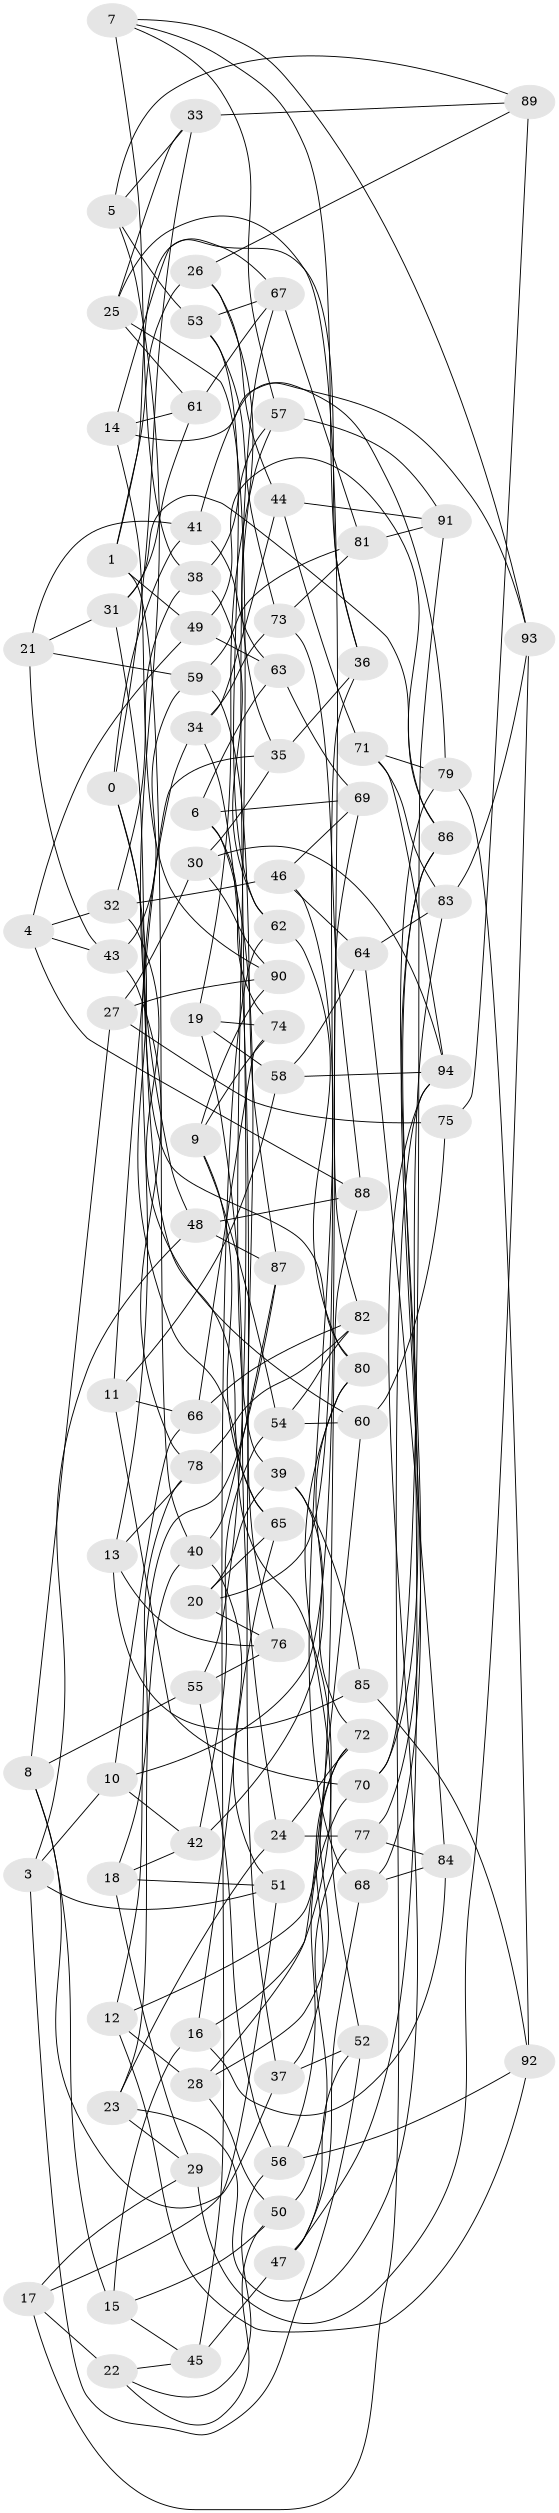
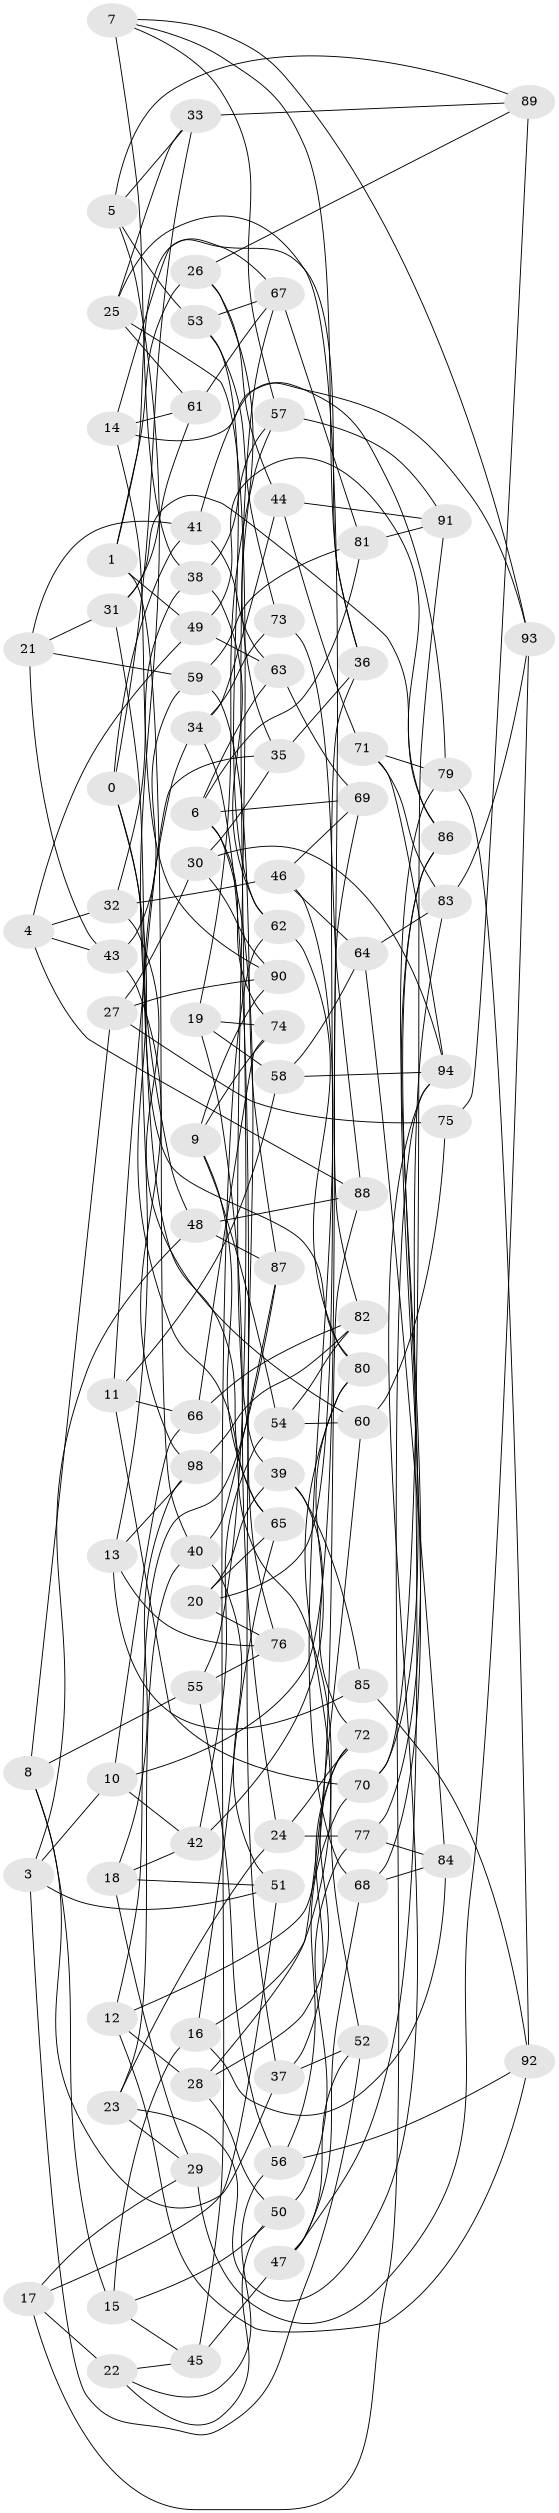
edge "81" -- "73": now "81" -- "6"
node "78": label "78" -> "98"
